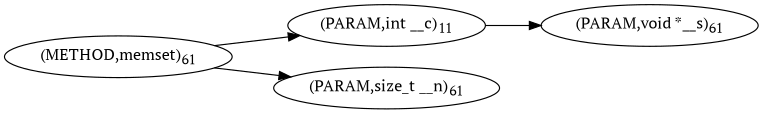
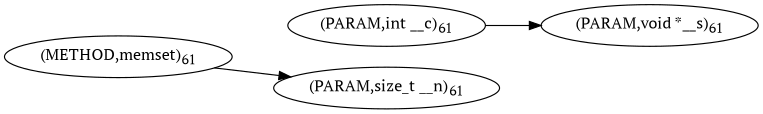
node "(PARAM,int __c)": text "11" -> "61"
edge "(METHOD,memset)" -> "(PARAM,int __c)": removed
